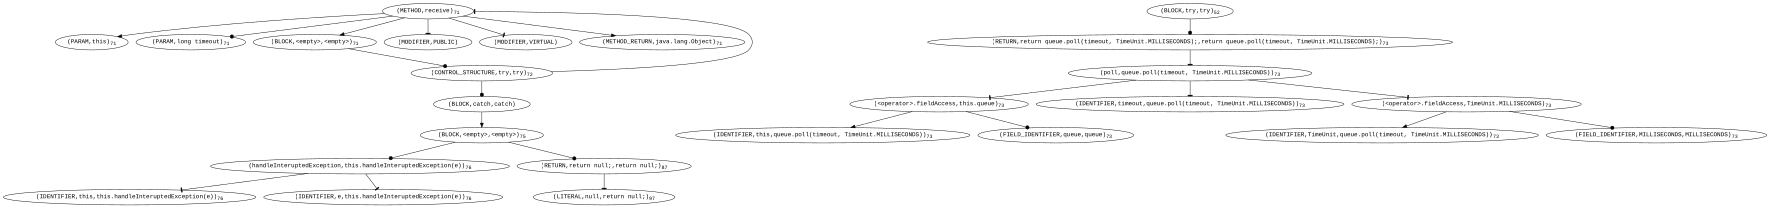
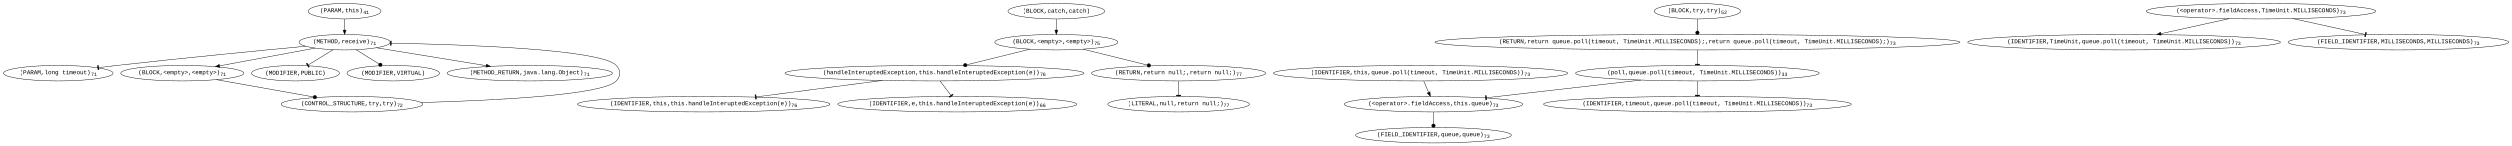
edge "(METHOD,receive)" -> "(PARAM,this)": reversed
edge "(METHOD,receive)" -> "(PARAM,long timeout)": arrowhead dot -> tee
edge "(METHOD,receive)" -> "(MODIFIER,VIRTUAL)": arrowhead tee -> dot
node "(PARAM,this)": text "71" -> "41"
node "(poll,queue.poll(timeout, TimeUnit.MILLISECONDS))": text "73" -> "33"
edge "(CONTROL_STRUCTURE,try,try)" -> "(BLOCK,catch,catch)": removed
edge "(poll,queue.poll(timeout, TimeUnit.MILLISECONDS))" -> "(<operator>.fieldAccess,TimeUnit.MILLISECONDS)": removed
edge "(<operator>.fieldAccess,this.queue)" -> "(IDENTIFIER,this,queue.poll(timeout, TimeUnit.MILLISECONDS))": reversed
edge "(<operator>.fieldAccess,TimeUnit.MILLISECONDS)" -> "(FIELD_IDENTIFIER,MILLISECONDS,MILLISECONDS)": arrowhead dot -> tee
node "(RETURN,return null;,return null;)": text "87" -> "77"
node "(IDENTIFIER,e,this.handleInteruptedException(e))": text "76" -> "66"
node "(LITERAL,null,return null;)": text "97" -> "77"
